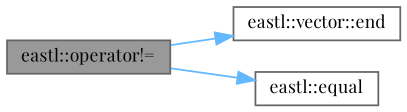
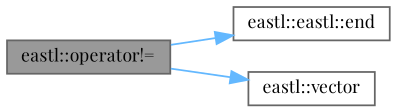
node "eastl::vector::end": label "eastl::vector::end" -> "eastl::eastl::end"
node "eastl::equal": label "eastl::equal" -> "eastl::vector"
